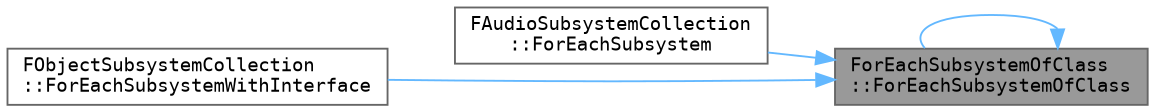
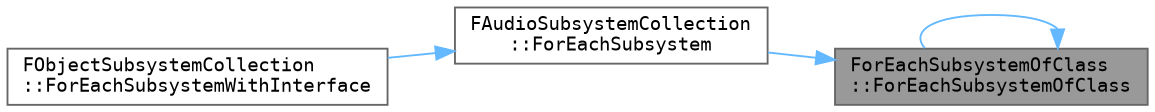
edge "FObjectSubsystemCollection ::ForEachSubsystemWithInterface" -> "ForEachSubsystemOfClass ::ForEachSubsystemOfClass": now "FObjectSubsystemCollection ::ForEachSubsystemWithInterface" -> "FAudioSubsystemCollection ::ForEachSubsystem"
